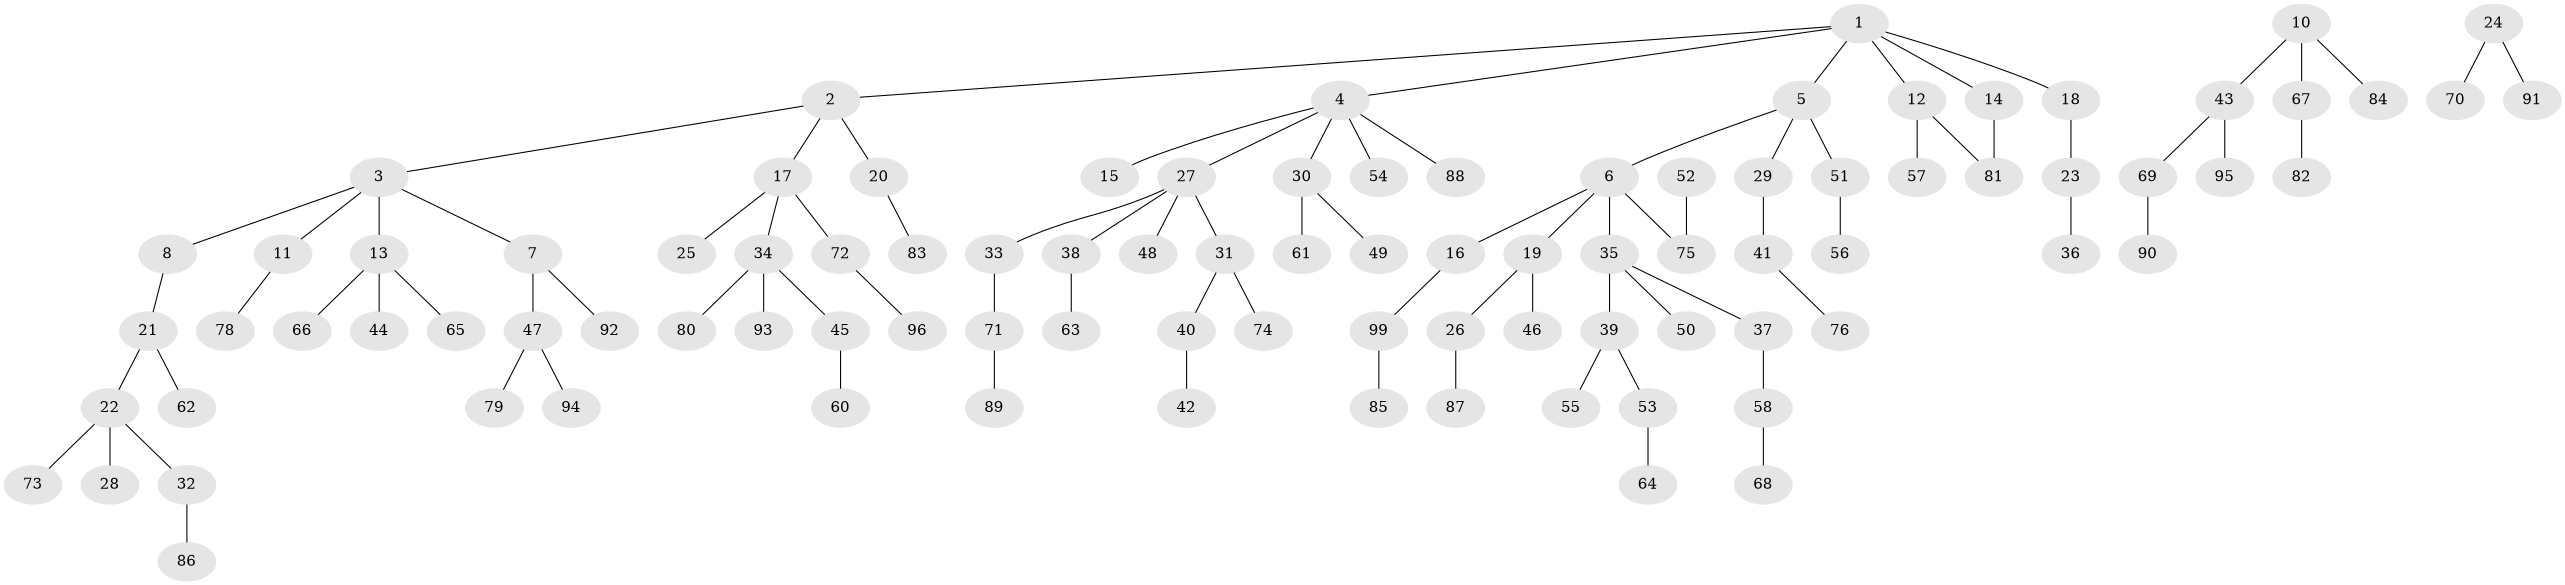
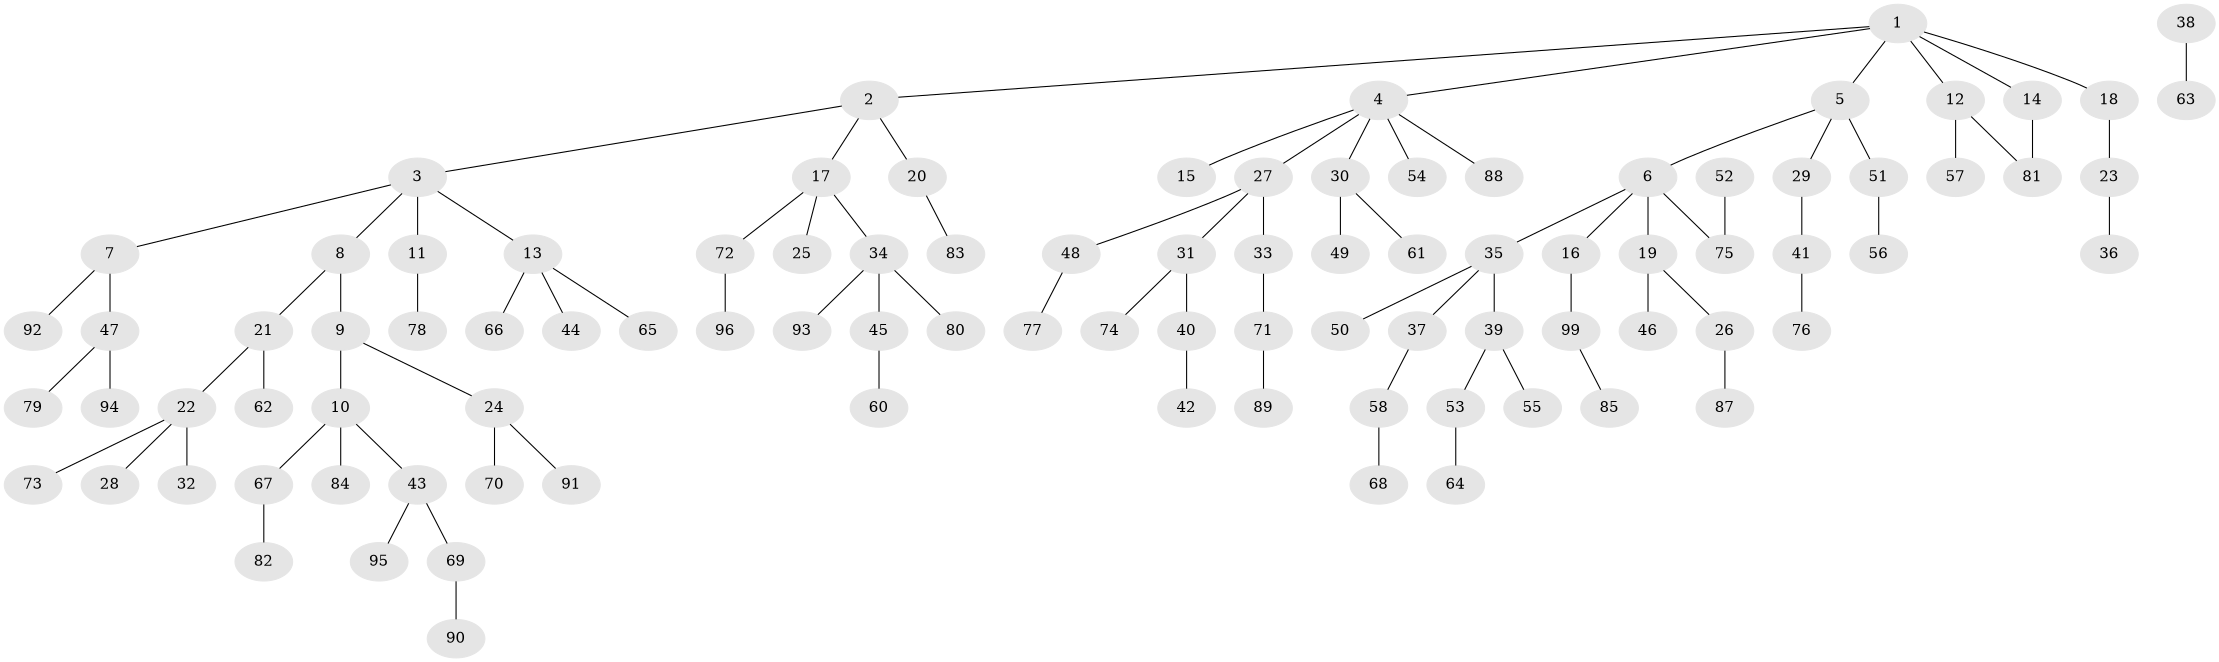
edge "27" -- "38": removed
node "9": added
node "77": added
node "86": removed
